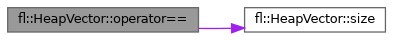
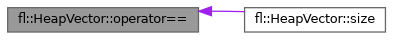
edge "fl::HeapVector::operator==" -> "fl::HeapVector::size": reversed
